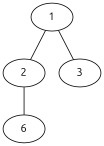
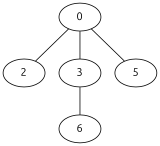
node "1": label "1" -> "0"
node "5": added
edge "2" -- "6": now "3" -- "6"
